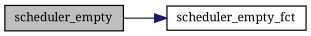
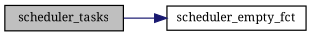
node "scheduler_empty": label "scheduler_empty" -> "scheduler_tasks"
